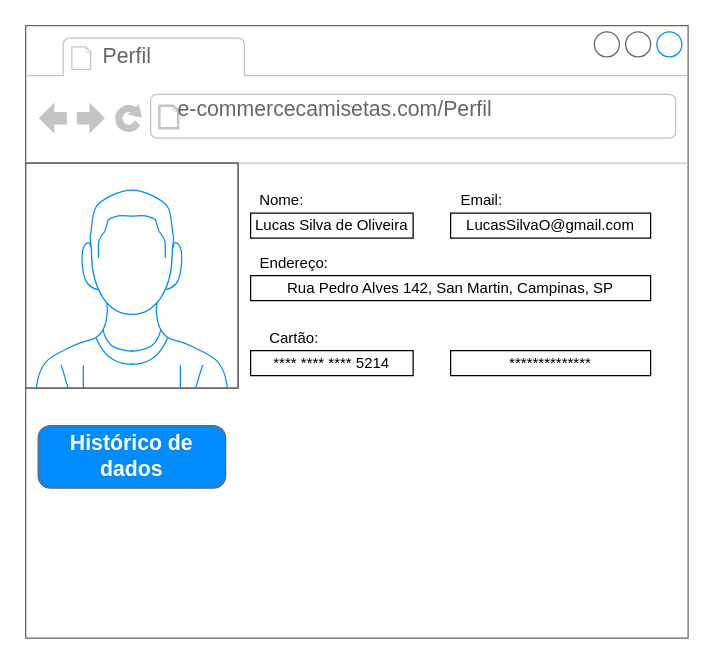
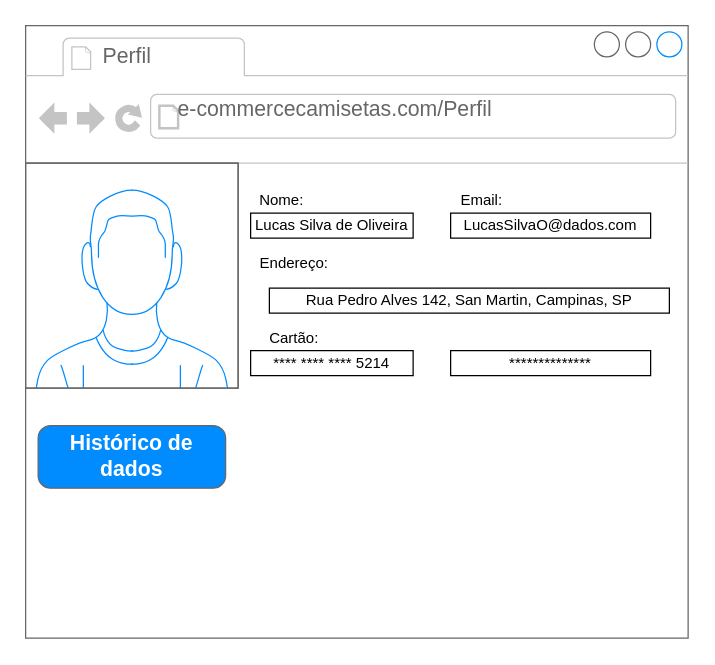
node "LucasSilvaO@gmail.com": label "LucasSilvaO@gmail.com" -> "LucasSilvaO@dados.com"
node "Rua Pedro Alves 142, San Martin, Campinas, SP": moved (451, 288) -> (469, 301)
